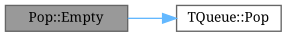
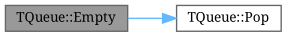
node "Pop::Empty": label "Pop::Empty" -> "TQueue::Empty"
